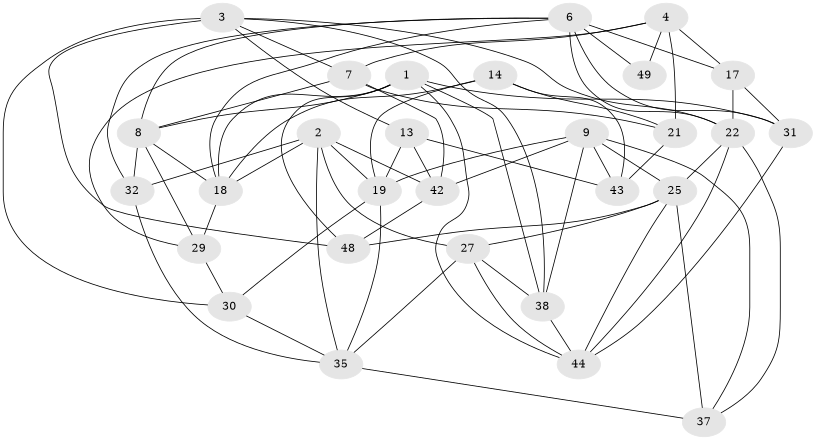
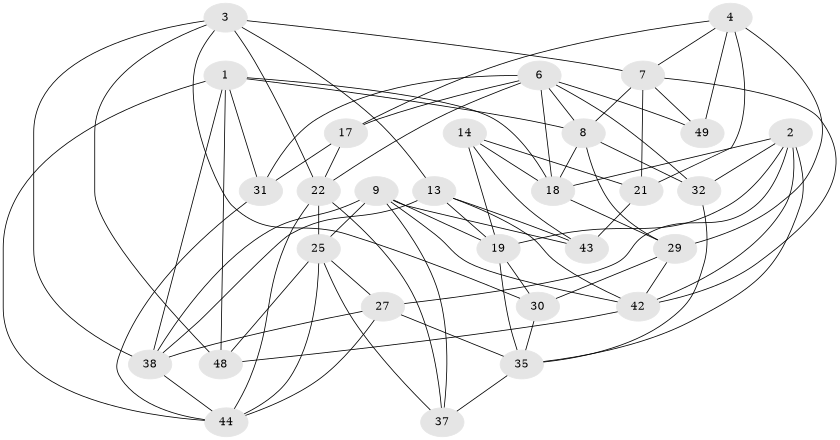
edge "7" -- "49": added
edge "13" -- "38": added
edge "29" -- "42": added
